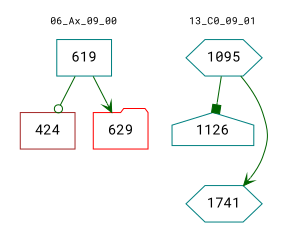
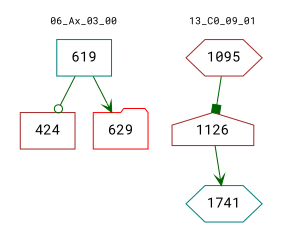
cluster "06_Ax_09_00": label "06_Ax_09_00" -> "06_Ax_03_00"
node "1095": color teal -> brown
edge "1095" -> "1741": now "1126" -> "1741"
node "1126": color teal -> brown
